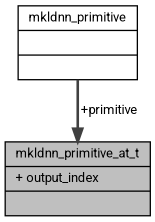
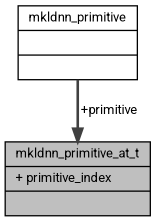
node "mkldnn_primitive_at_t": text "+ output_index" -> "+ primitive_index"
